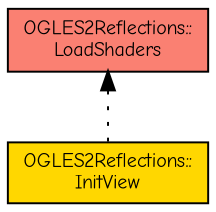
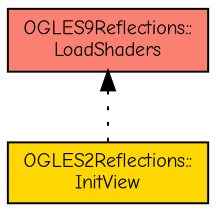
node "OGLES2Reflections:: LoadShaders": label "OGLES2Reflections:: LoadShaders" -> "OGLES9Reflections:: LoadShaders"
